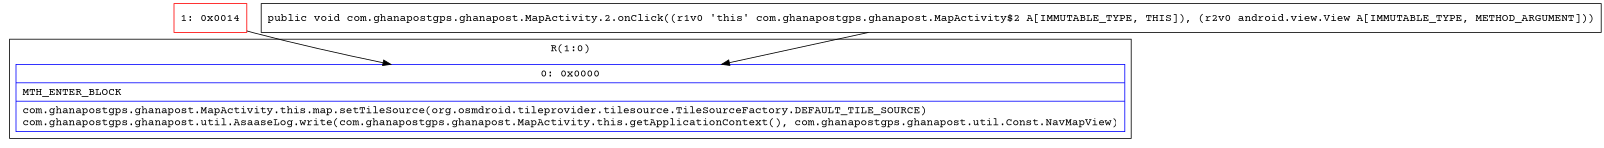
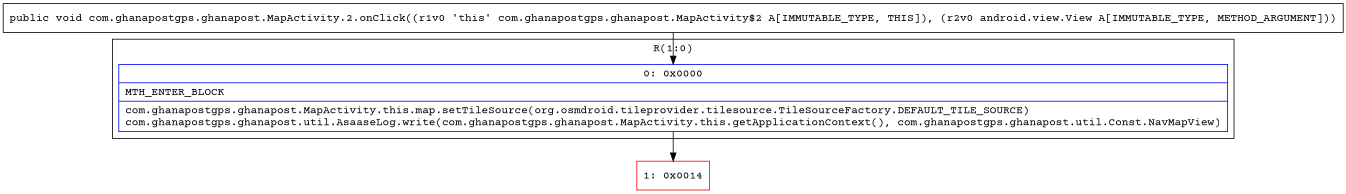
edge "1: 0x0014" -> "0: 0x0000": reversed
